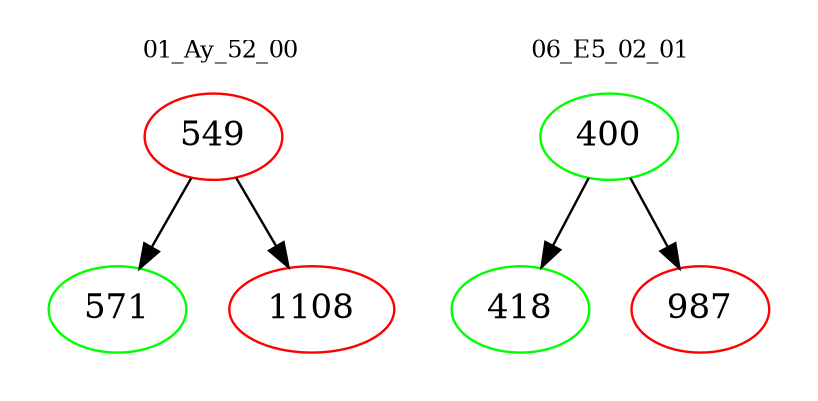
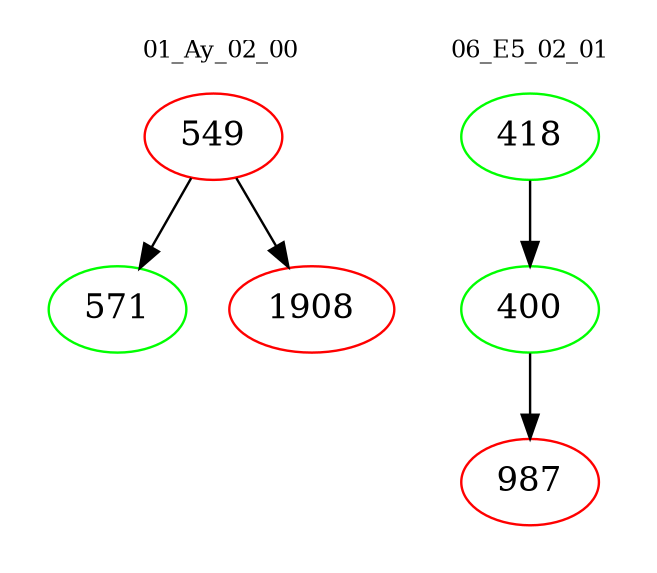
cluster "01_Ay_52_00": label "01_Ay_52_00" -> "01_Ay_02_00"
edge "400" -> "418": reversed
node "1108": label "1108" -> "1908"
